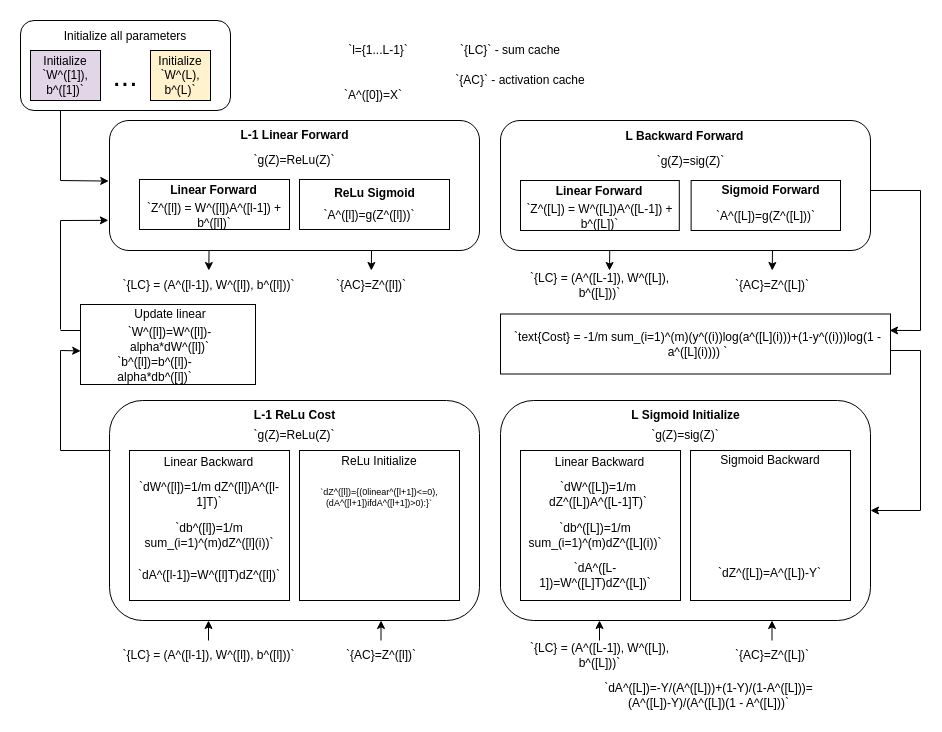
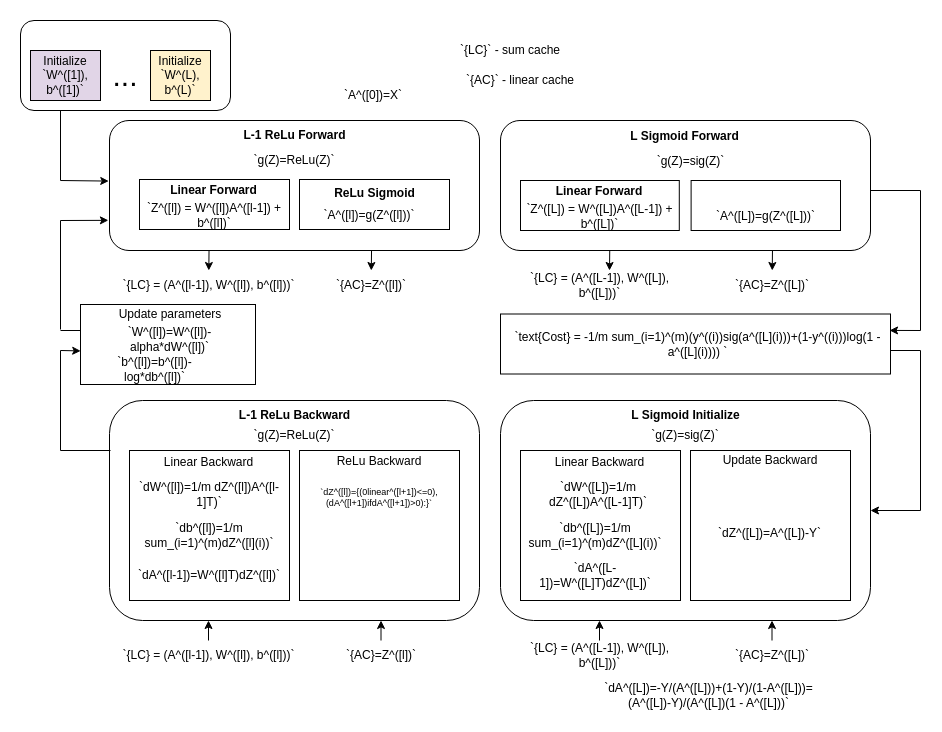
node "Initialize all parameters": removed
node "`l={1...L-1}`": removed
node "`{AC}` - activation cache": label "`{AC}` - activation cache" -> "`{AC}` - linear cache"
node "L-1 Linear Forward": label "L-1 Linear Forward" -> "L-1 ReLu Forward"
node "L Backward Forward": label "L Backward Forward" -> "L Sigmoid Forward"
node "Sigmoid Forward": removed
node "Update linear": label "Update linear" -> "Update parameters"
node "`text{Cost} = -1/m sum_(i=1)^(m)(y^((i))log(a^([L](i)))+(1-y^((i)))log(1 - a^([L](i)))) `": label "`text{Cost} = -1/m sum_(i=1)^(m)(y^((i))log(a^([L](i)))+(1-y^((i)))log(1 - a^([L](i)))) `" -> "`text{Cost} = -1/m sum_(i=1)^(m)(y^((i))sig(a^([L](i)))+(1-y^((i)))log(1 - a^([L](i)))) `"
node "`b^([l])=b^([l])-alpha*db^([l])`": label "`b^([l])=b^([l])-alpha*db^([l])`" -> "`b^([l])=b^([l])-log*db^([l])`"
node "L-1 ReLu Cost": label "L-1 ReLu Cost" -> "L-1 ReLu Backward"
node "Sigmoid Backward": label "Sigmoid Backward" -> "Update Backward"
node "ReLu Initialize": label "ReLu Initialize" -> "ReLu Backward"
node "`dZ^([L])=A^([L])-Y`": moved (771, 574) -> (771, 534)
